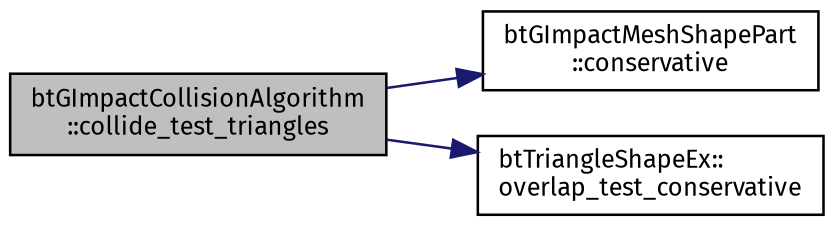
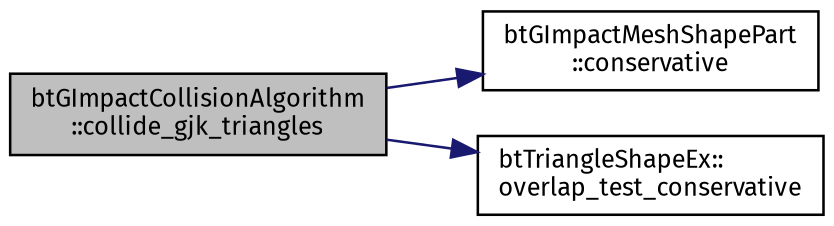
node "btGImpactCollisionAlgorithm ::collide_test_triangles": label "btGImpactCollisionAlgorithm ::collide_test_triangles" -> "btGImpactCollisionAlgorithm ::collide_gjk_triangles"
